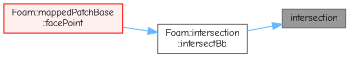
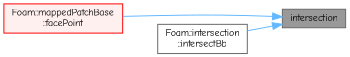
edge "Foam::mappedPatchBase ::facePoint" -> "Foam::intersection ::intersectBb": now "Foam::mappedPatchBase ::facePoint" -> "intersection"
